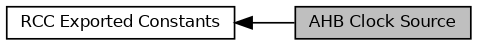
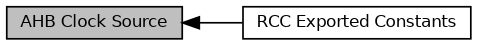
edge "AHB Clock Source" -> "RCC Exported Constants": reversed
